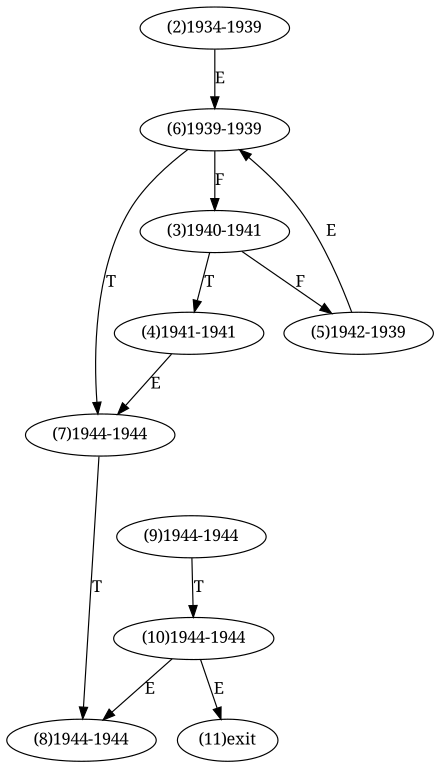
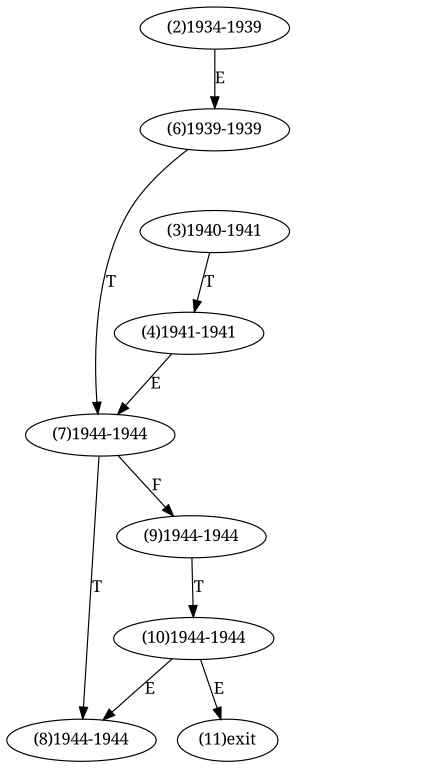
edge "(6)1939-1939" -> "(3)1940-1941": removed, label "F"
node "(5)1942-1939": removed
edge "(7)1944-1944" -> "(9)1944-1944": added, label "F"
